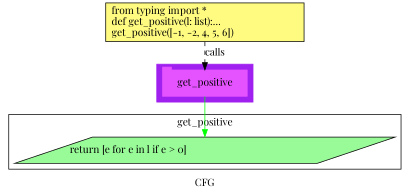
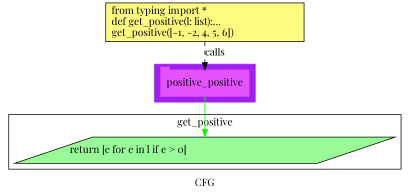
node "get_positive": label "get_positive" -> "positive_positive"
